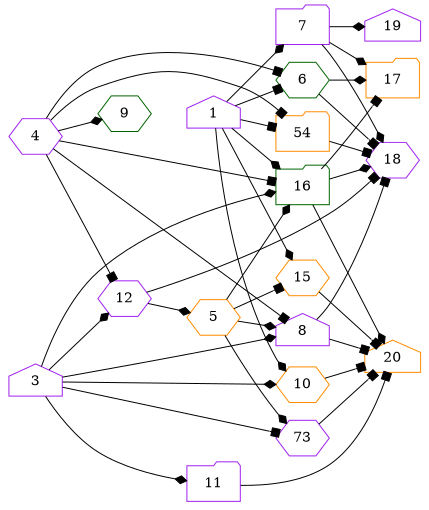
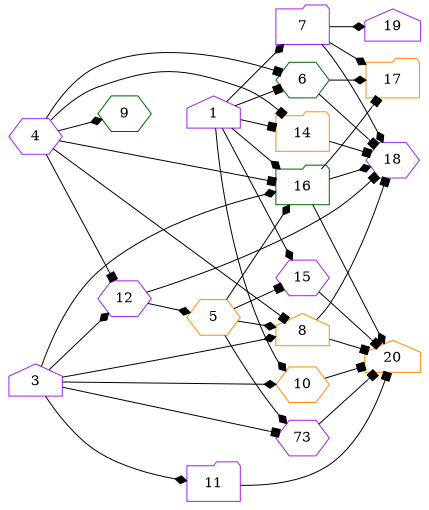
node "54": label "54" -> "14"
node "15": color darkorange -> purple
node "8": color purple -> darkorange
